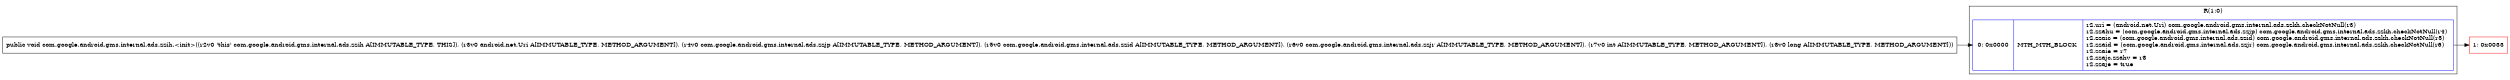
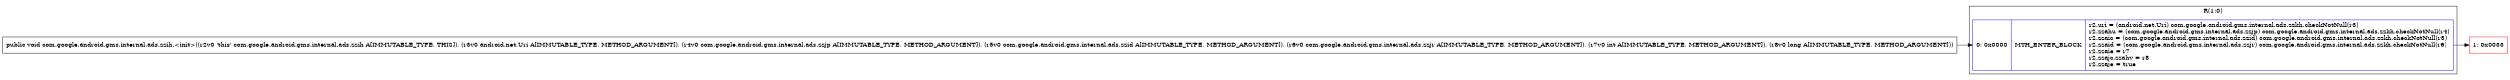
node "0: 0x0000": text "MTH_MTH_BLOCK" -> "MTH_ENTER_BLOCK"
